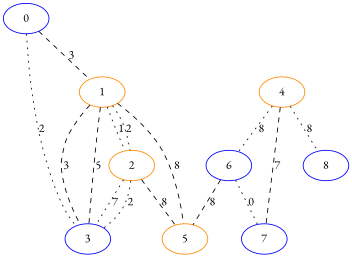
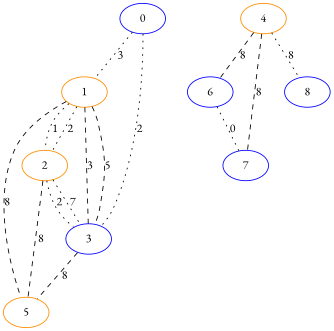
edge "0" -- "1": style dashed -> dotted
edge "4" -- "6": style dotted -> dashed
edge "4" -- "7": label "7" -> "8"
edge "6" -- "5": now "3" -- "5"
